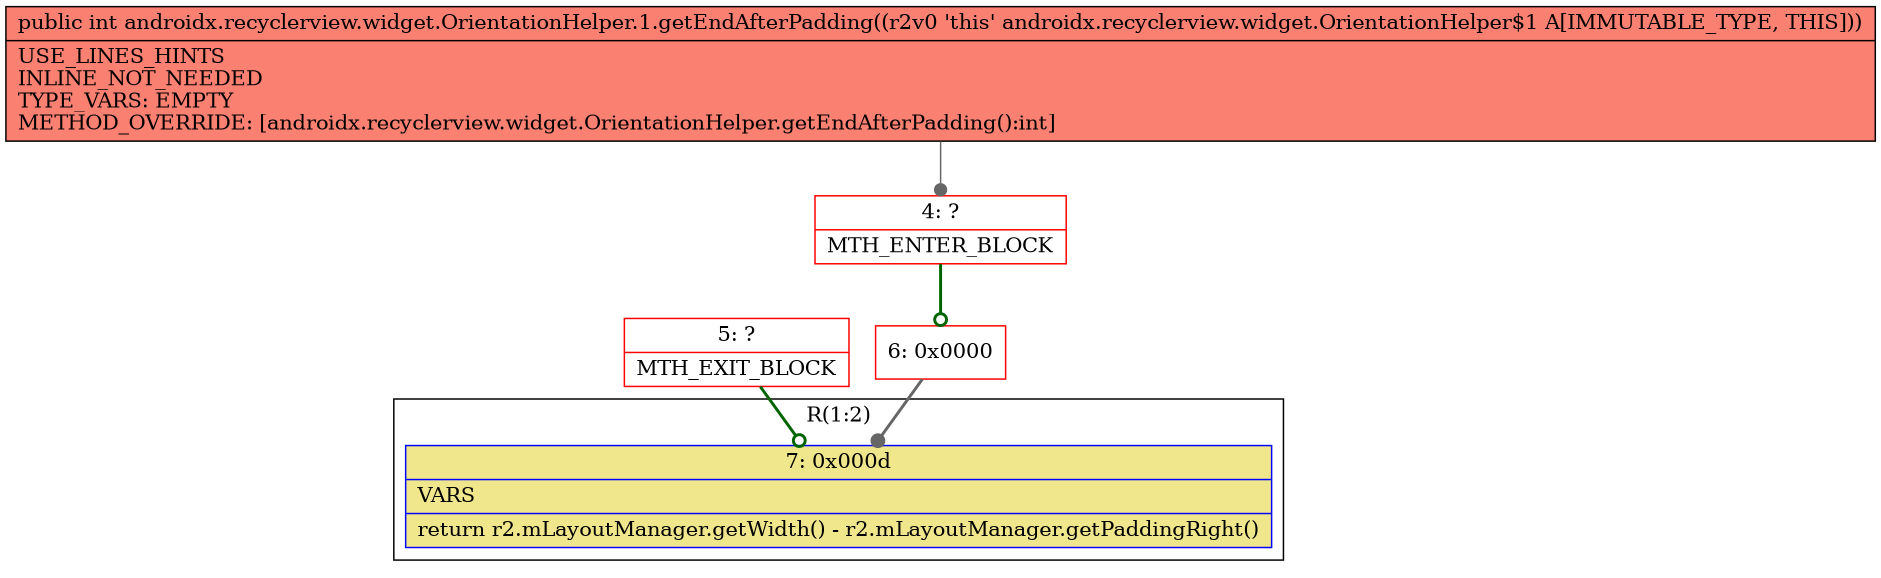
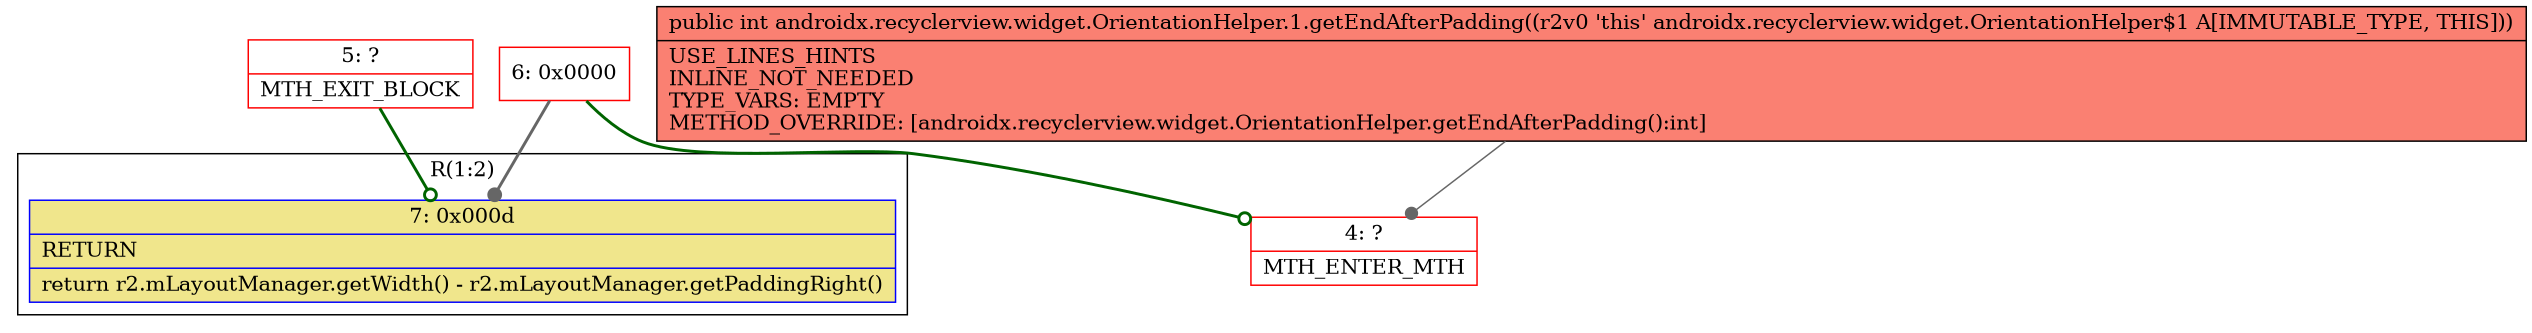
node "4: ?": text "MTH_ENTER_BLOCK" -> "MTH_ENTER_MTH"
edge "4: ?" -> "6: 0x0000": reversed
node "7: 0x000d": text "VARS" -> "RETURN"
